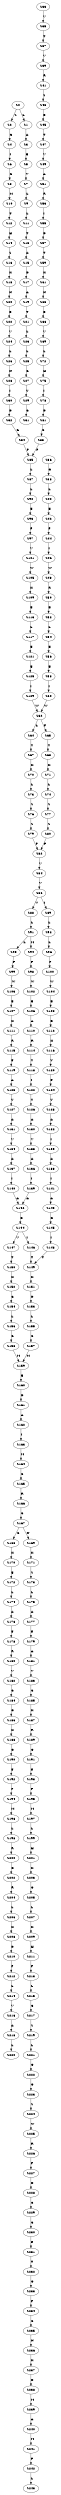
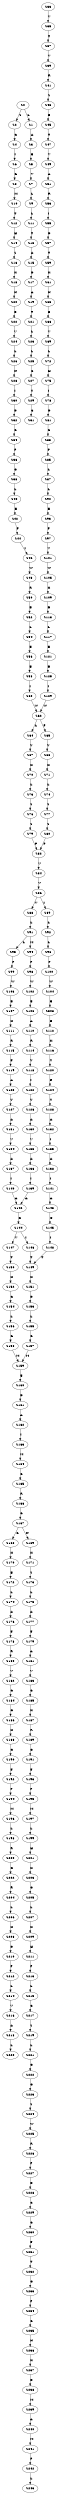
edge "S34" -> "S85": now "S34" -> "S36"
node "S108": label "S108" -> "S308"
